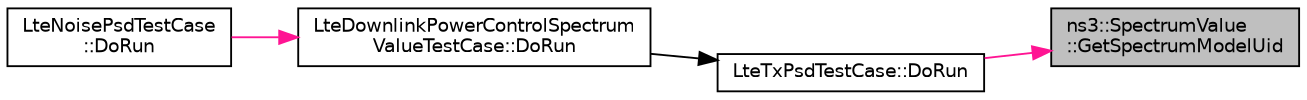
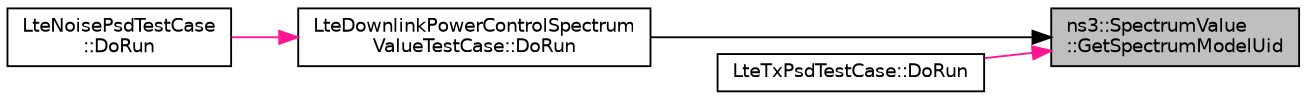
edge "LteDownlinkPowerControlSpectrum ValueTestCase::DoRun" -> "LteTxPsdTestCase::DoRun": now "LteDownlinkPowerControlSpectrum ValueTestCase::DoRun" -> "ns3::SpectrumValue ::GetSpectrumModelUid"
